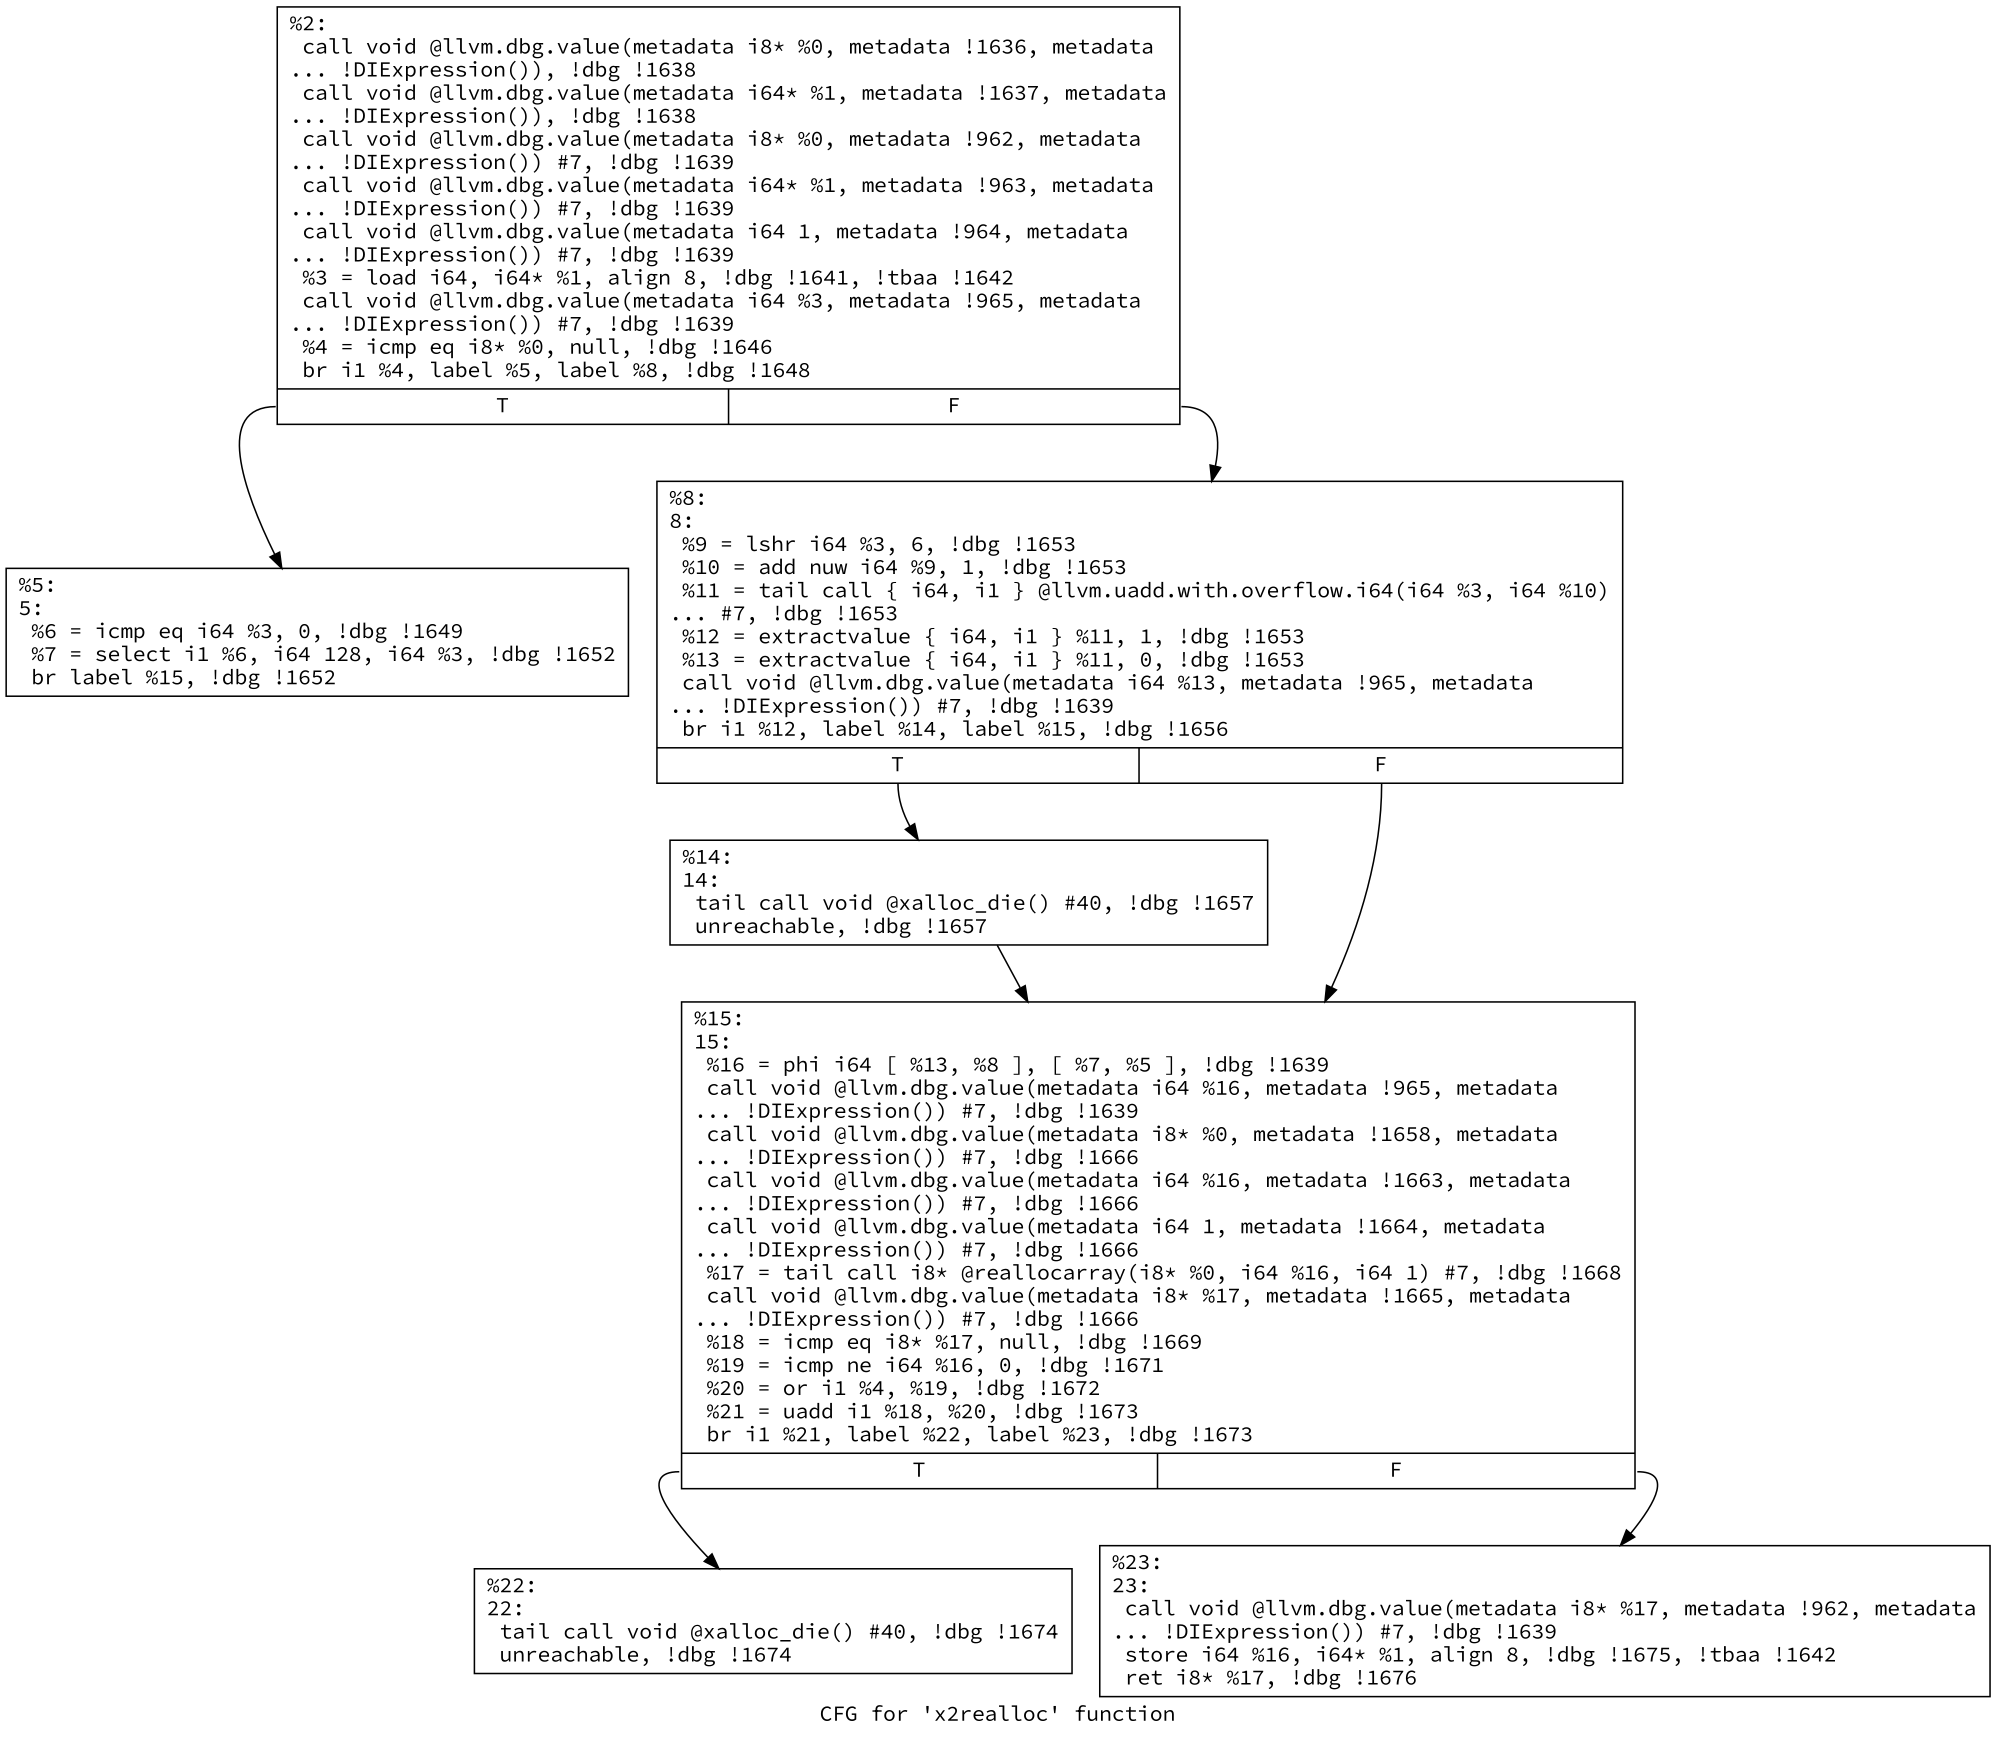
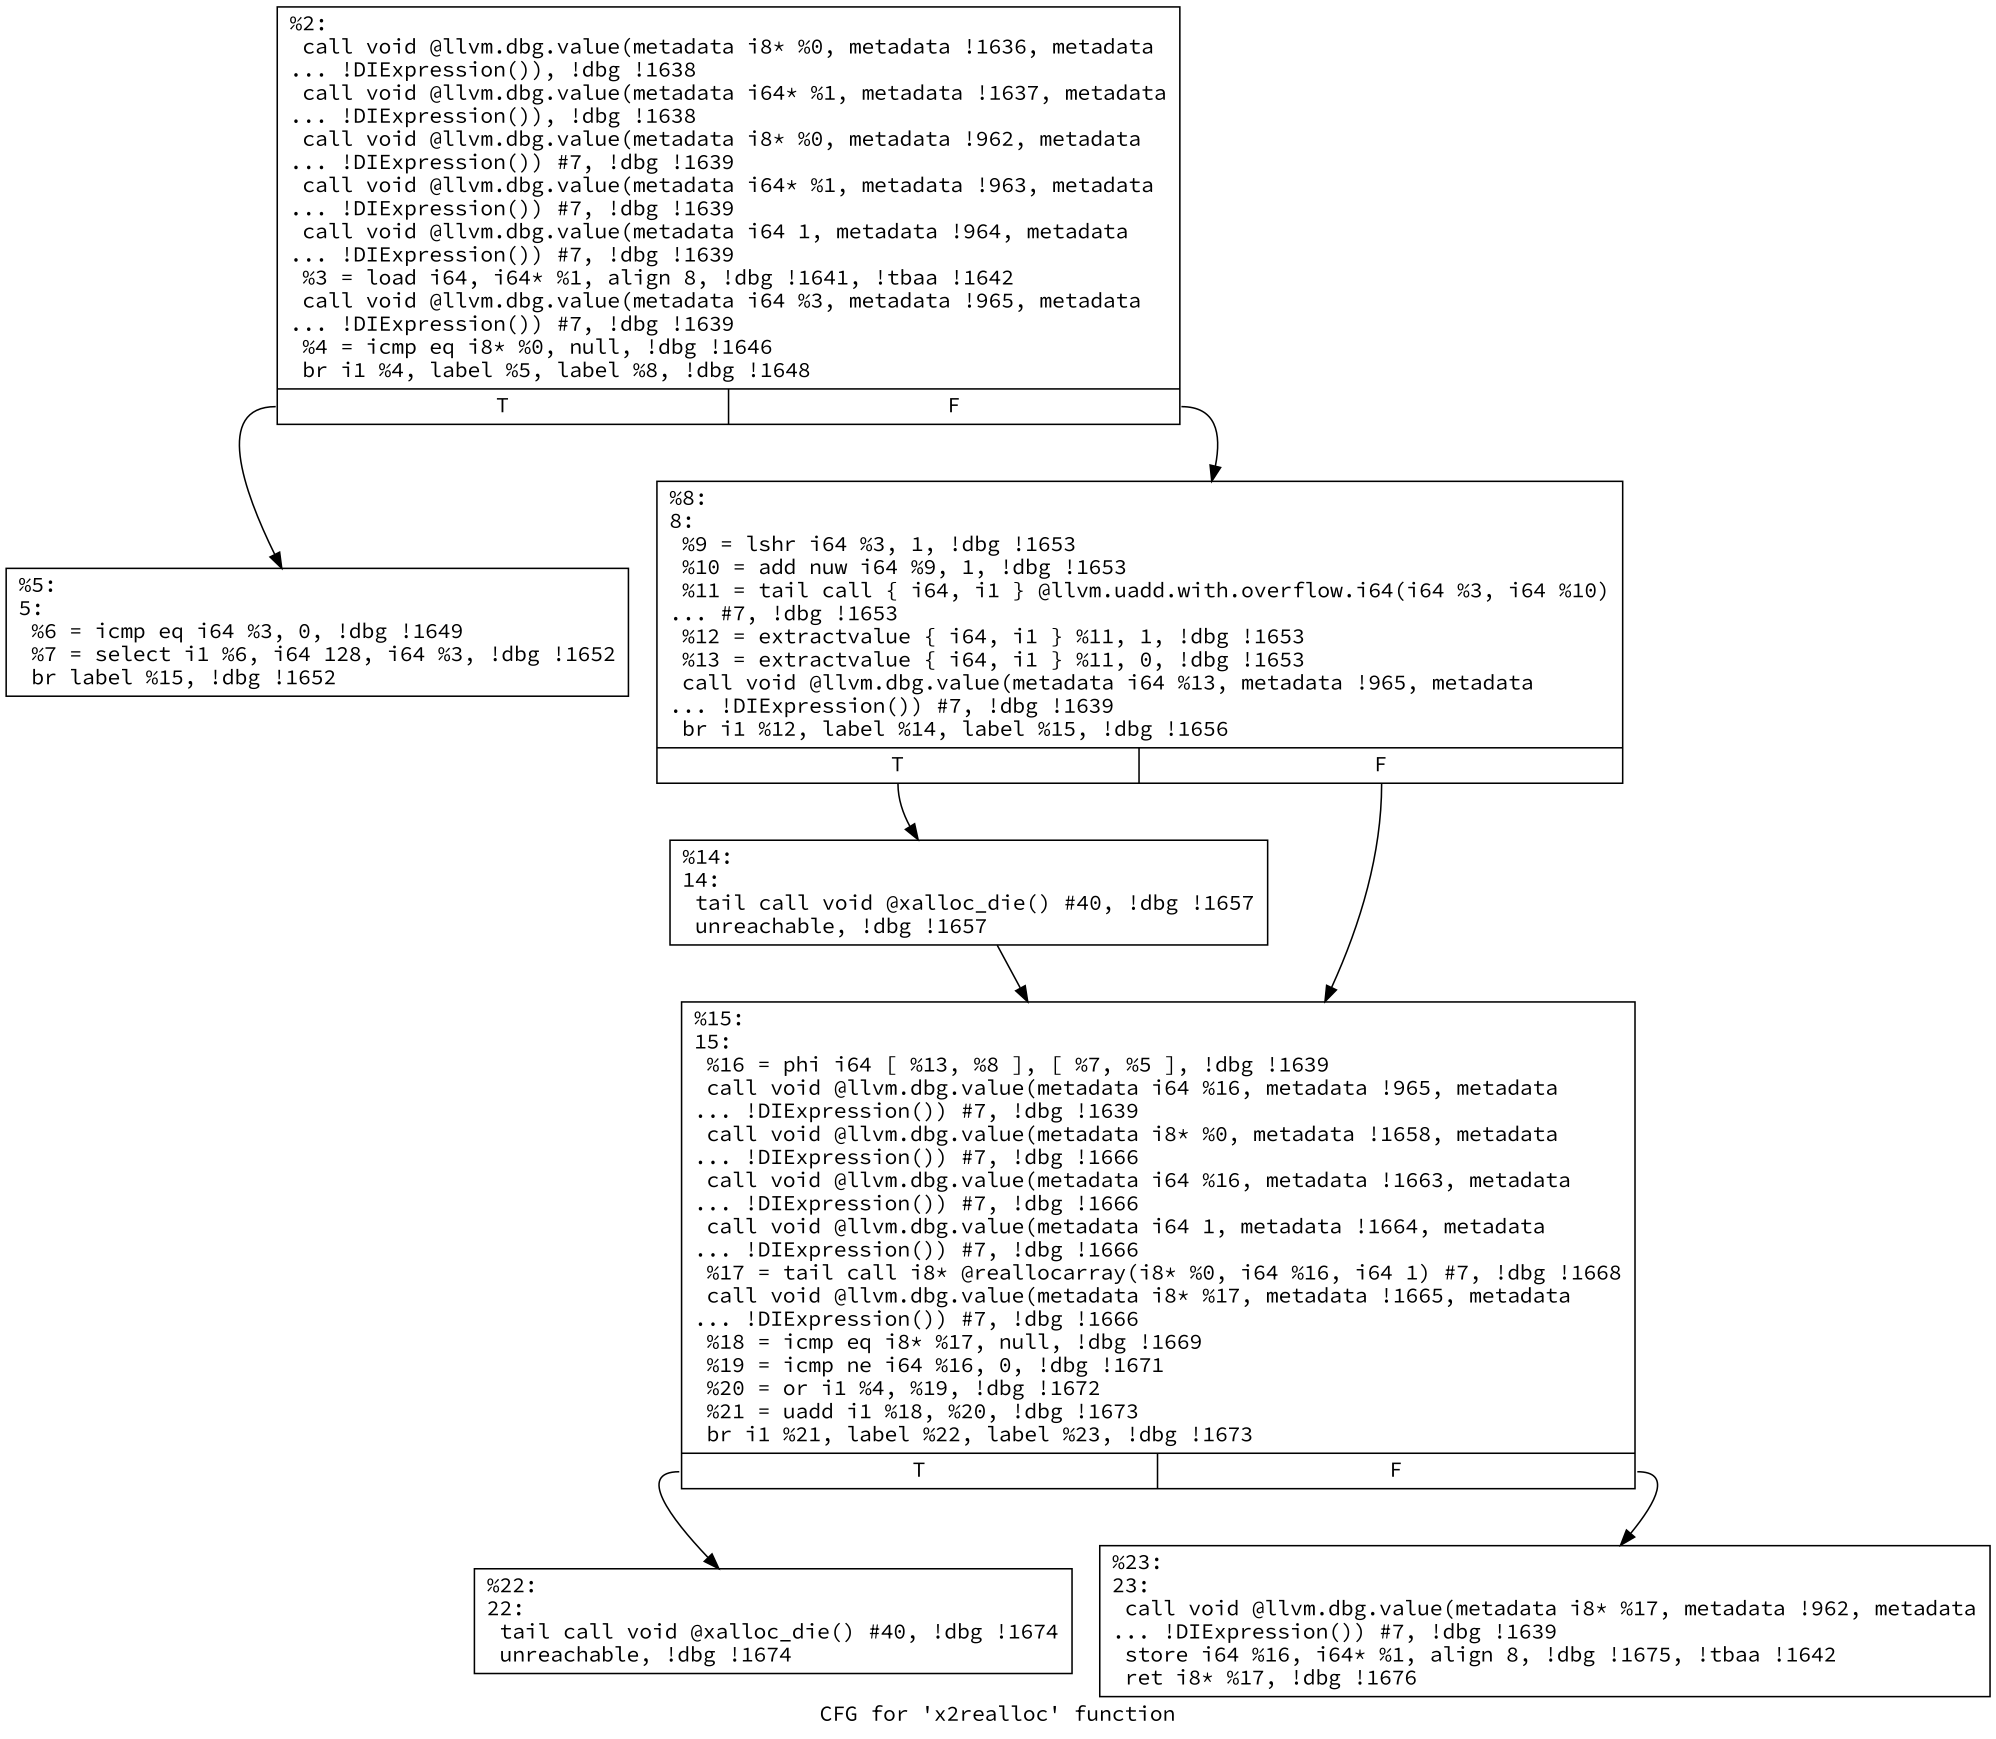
node "%8:": text "%9 = lshr i64 %3, 6, !dbg !1653" -> "%9 = lshr i64 %3, 1, !dbg !1653"
